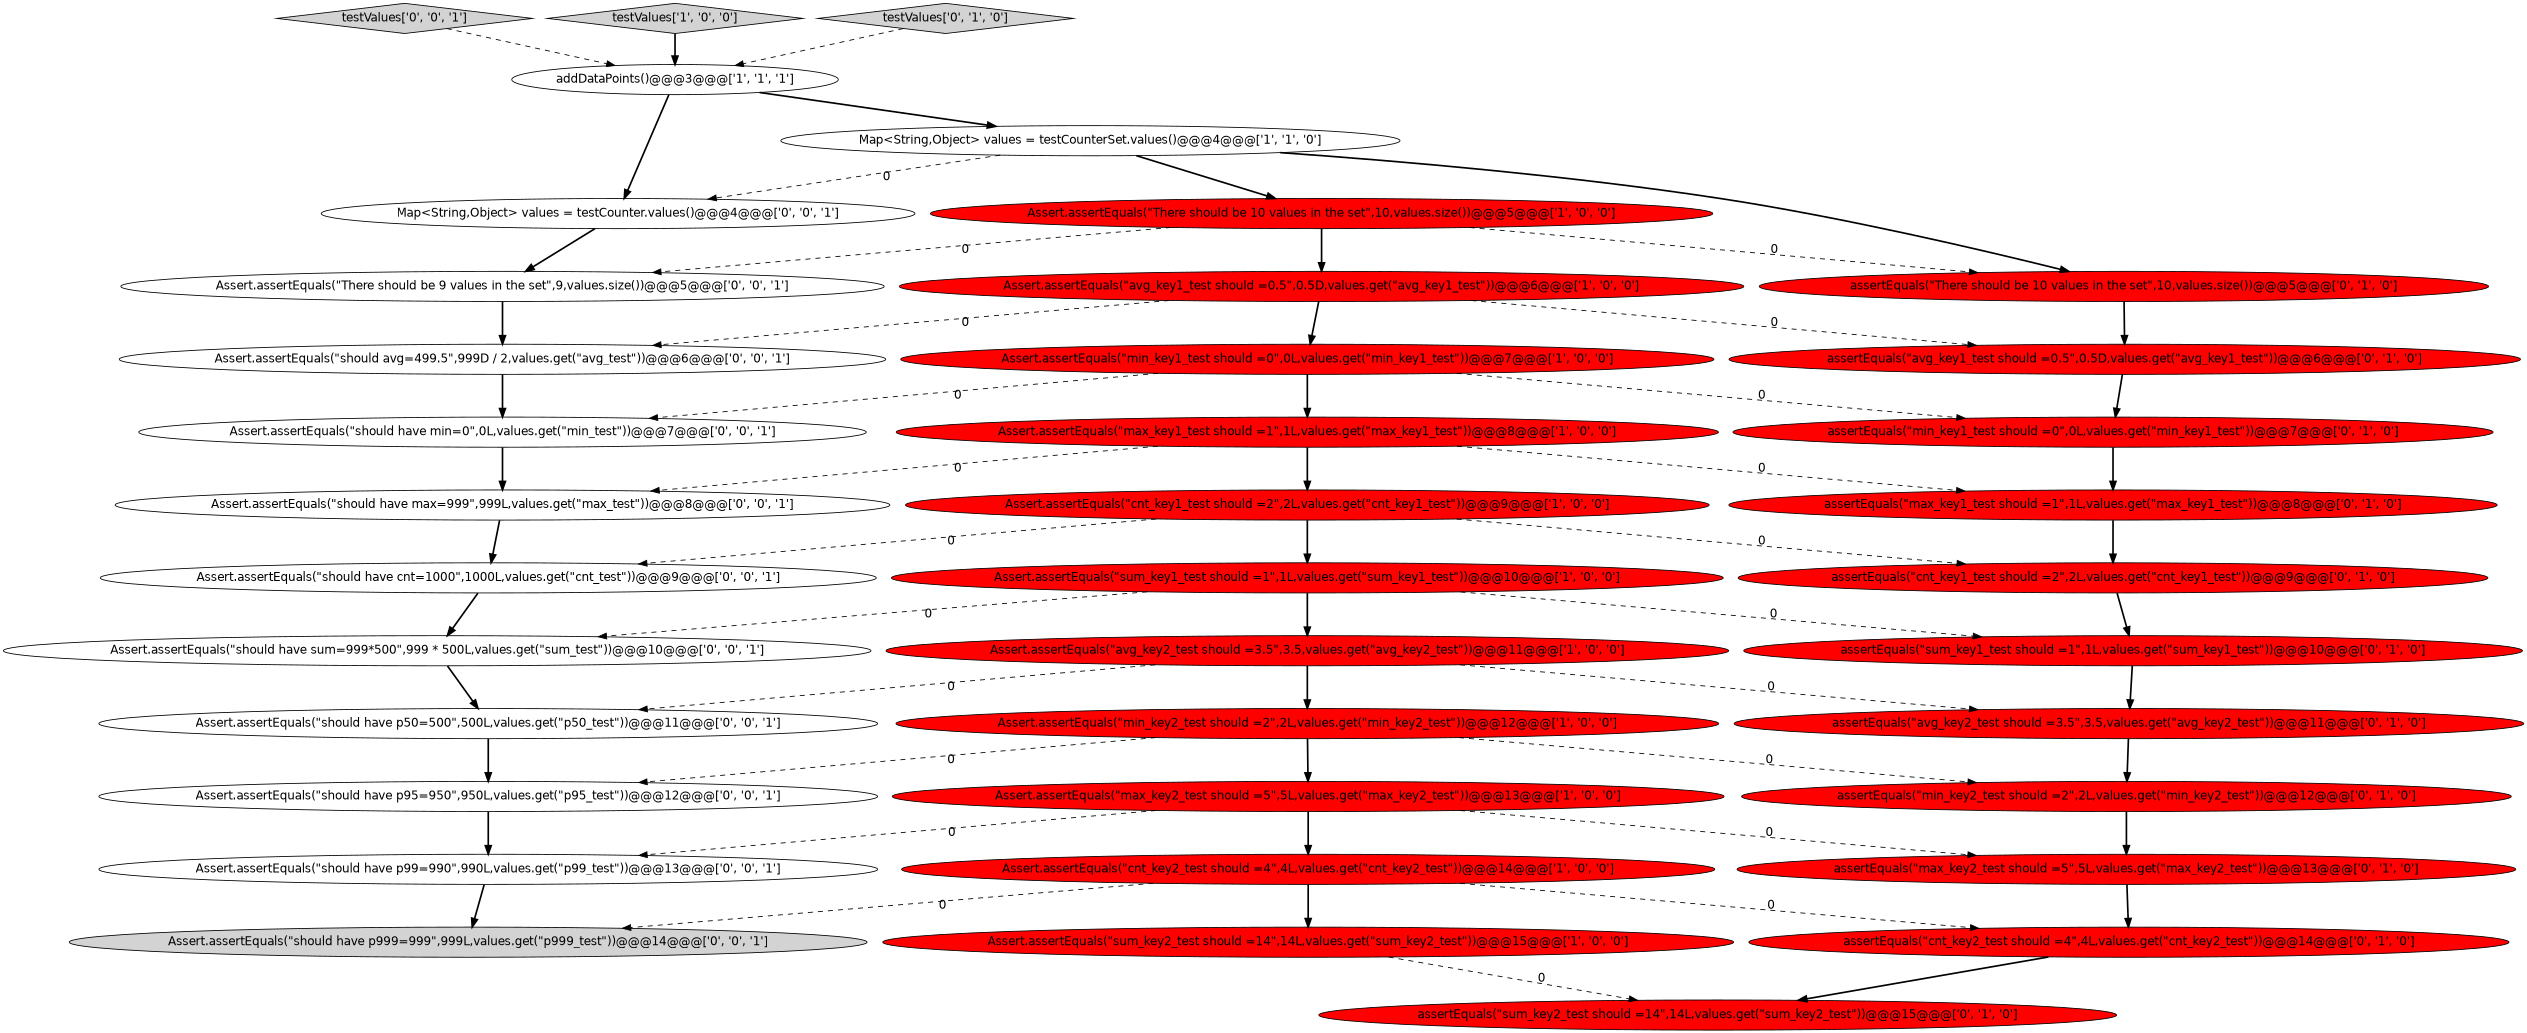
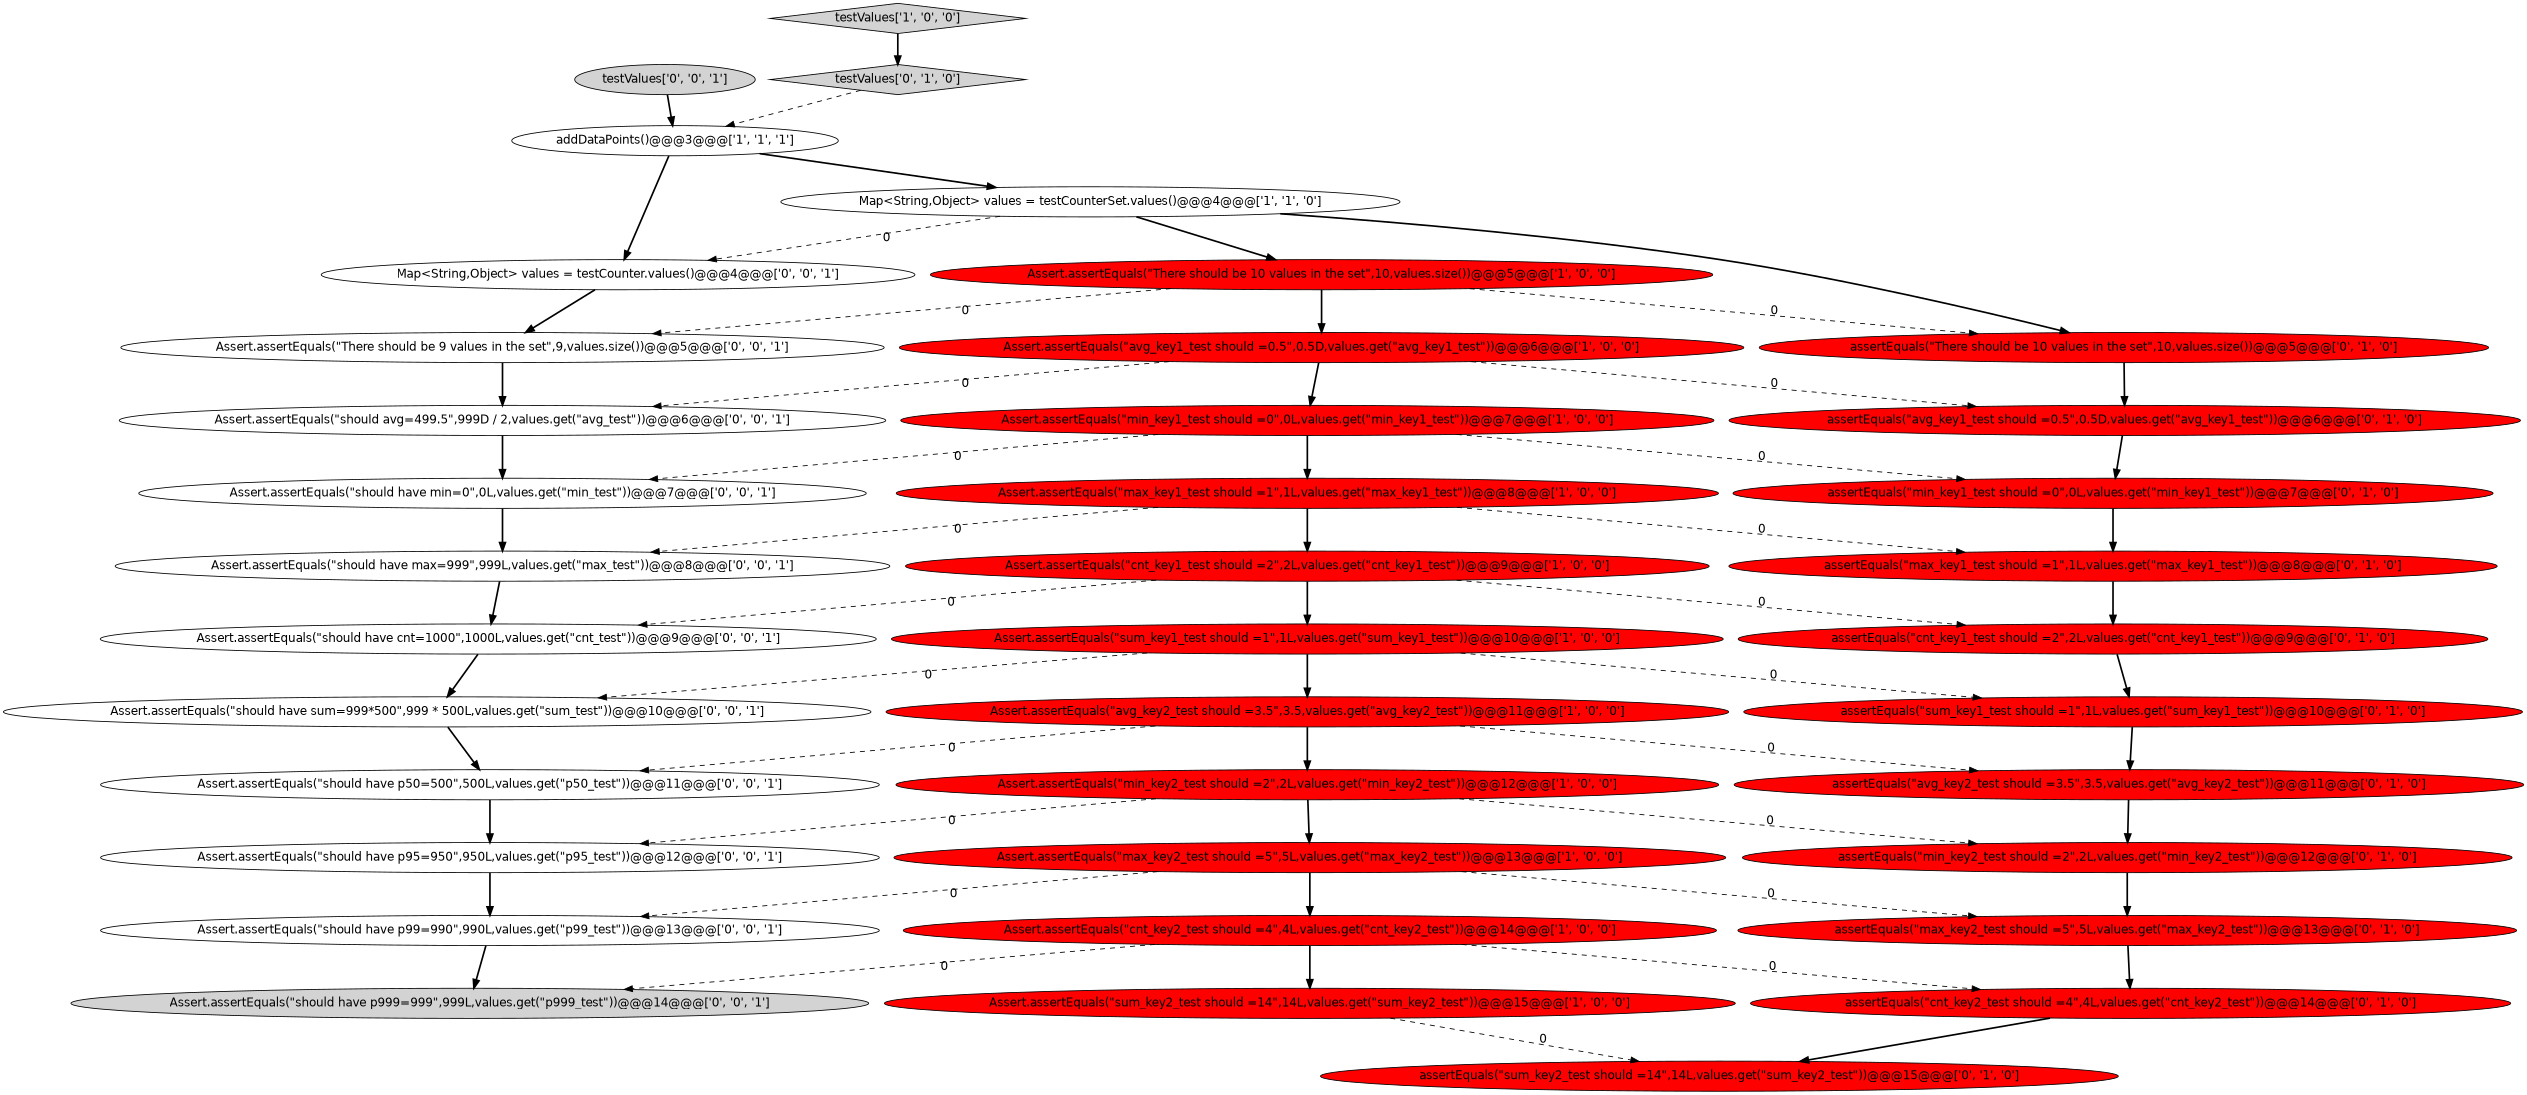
node "testValues['0', '0', '1']": shape diamond -> ellipse
edge "testValues['1', '0', '0']" -> "addDataPoints()@@@3@@@['1', '1', '1']": now "testValues['1', '0', '0']" -> "testValues['0', '1', '0']"
edge "testValues['0', '0', '1']" -> "addDataPoints()@@@3@@@['1', '1', '1']": style dashed -> bold
